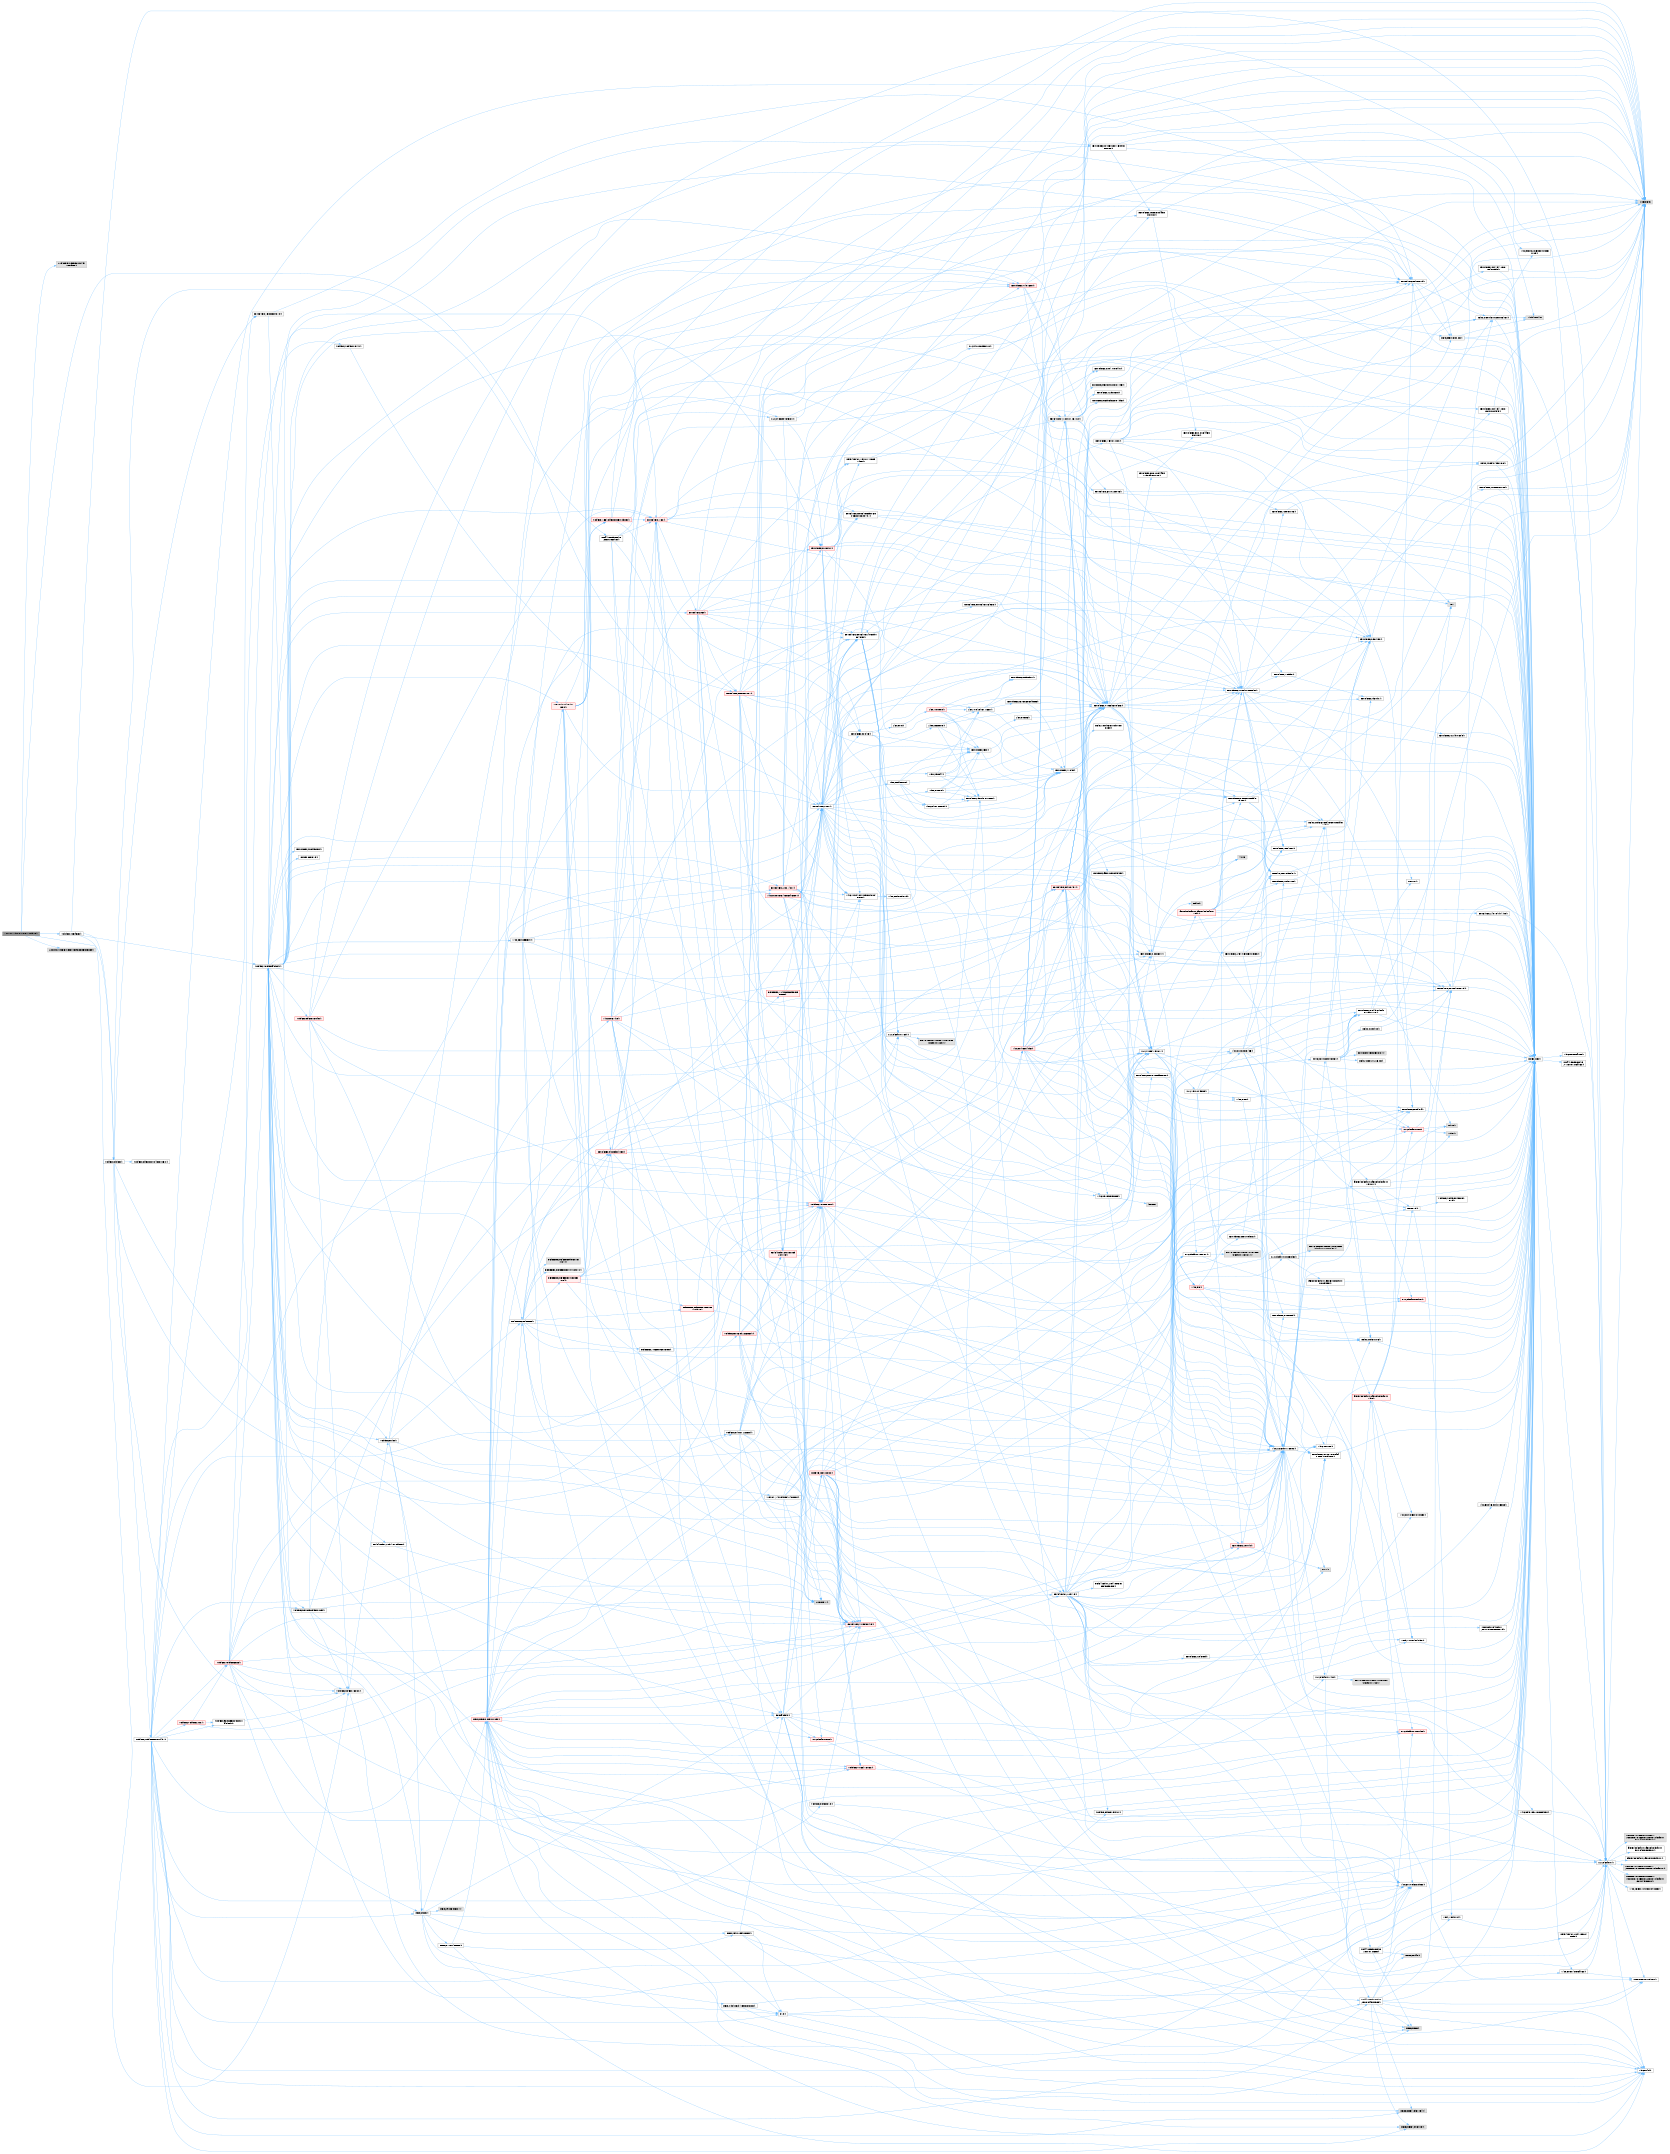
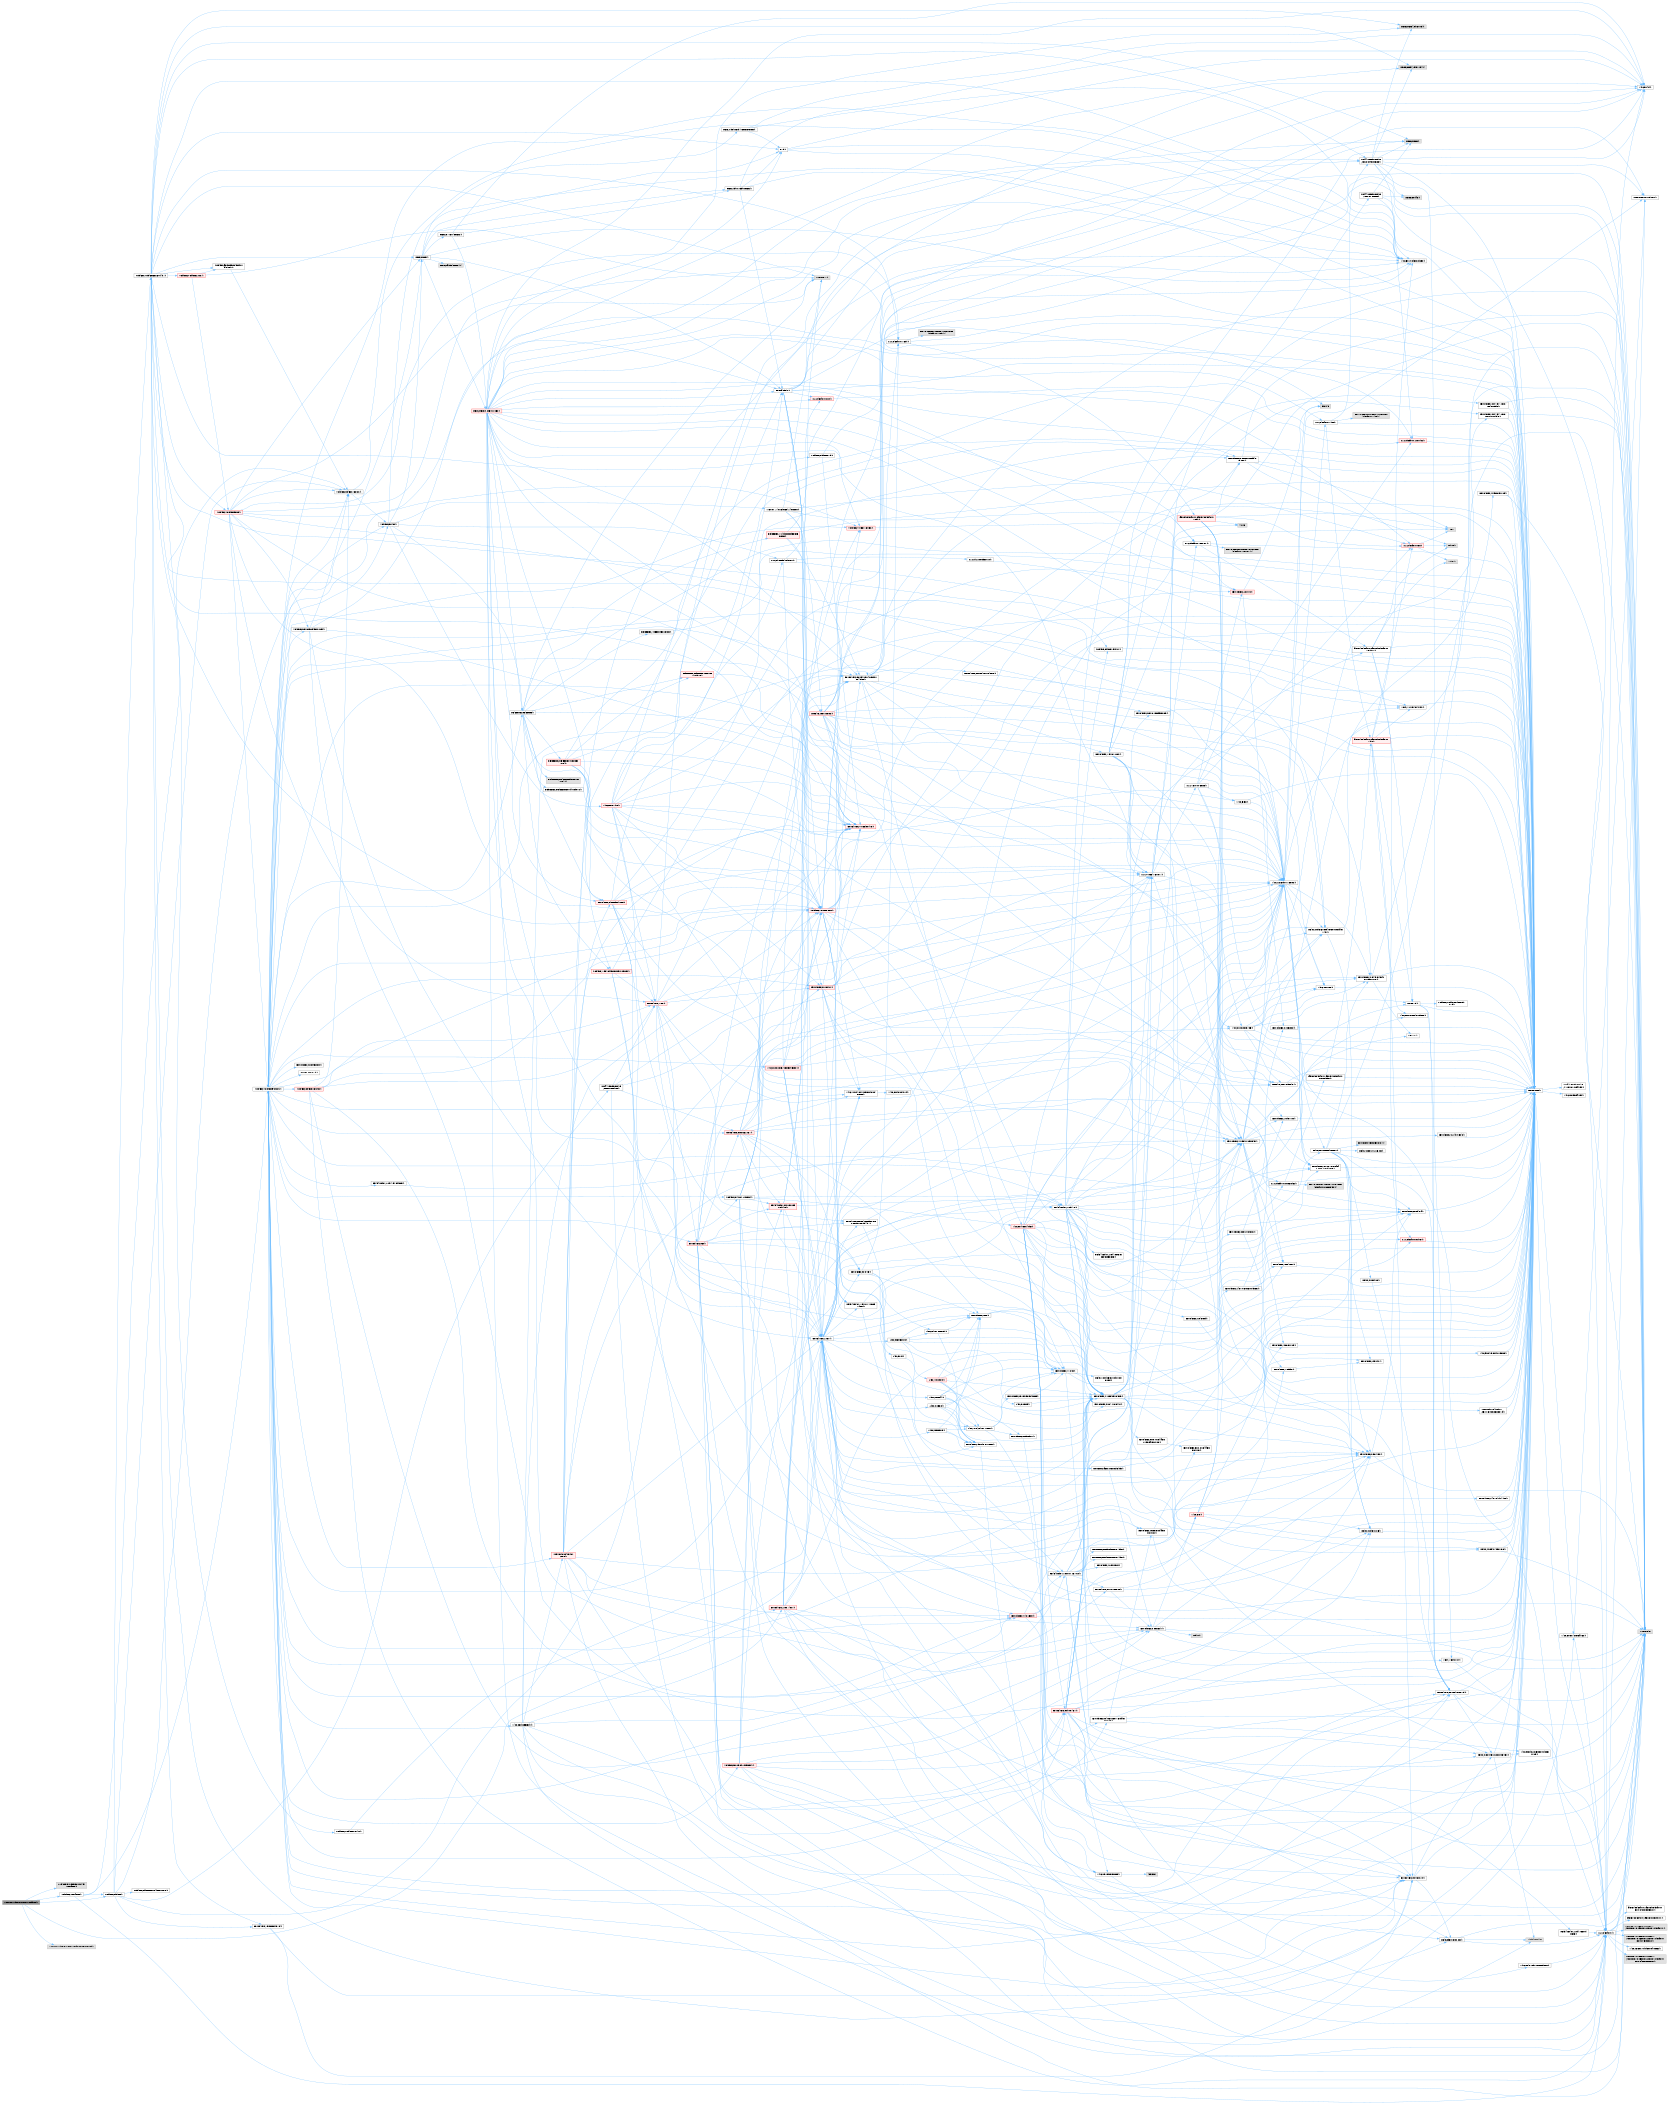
edge "UObject/WeakObjectPtrTemplates.h" -> "type_traits": removed
